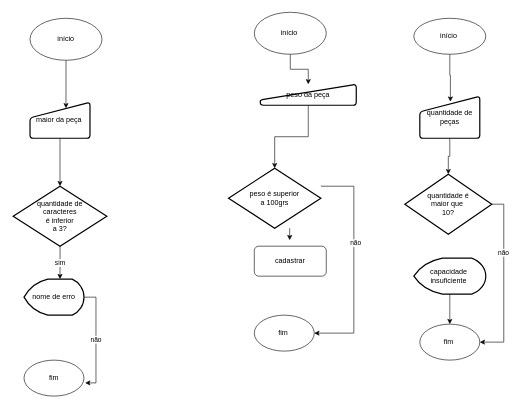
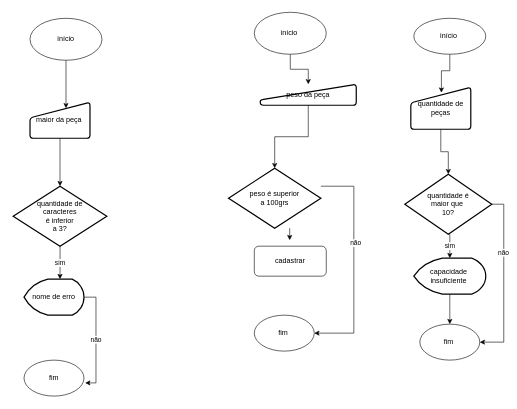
node "quantidade de peças": moved (450, 117) -> (441, 108)
edge "quantidade é maior que 10?" -> "capacidade insuficiente": added, label "sim"
